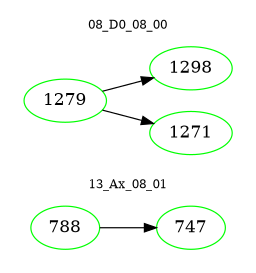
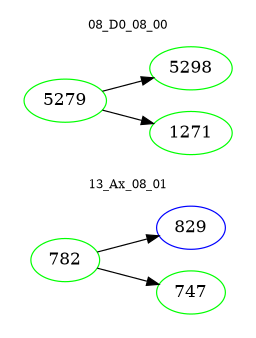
node "1298": label "1298" -> "5298"
node "1279": label "1279" -> "5279"
node "788": label "788" -> "782"
node "829": added
